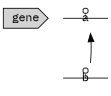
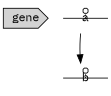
edge "b" -> "a": reversed
